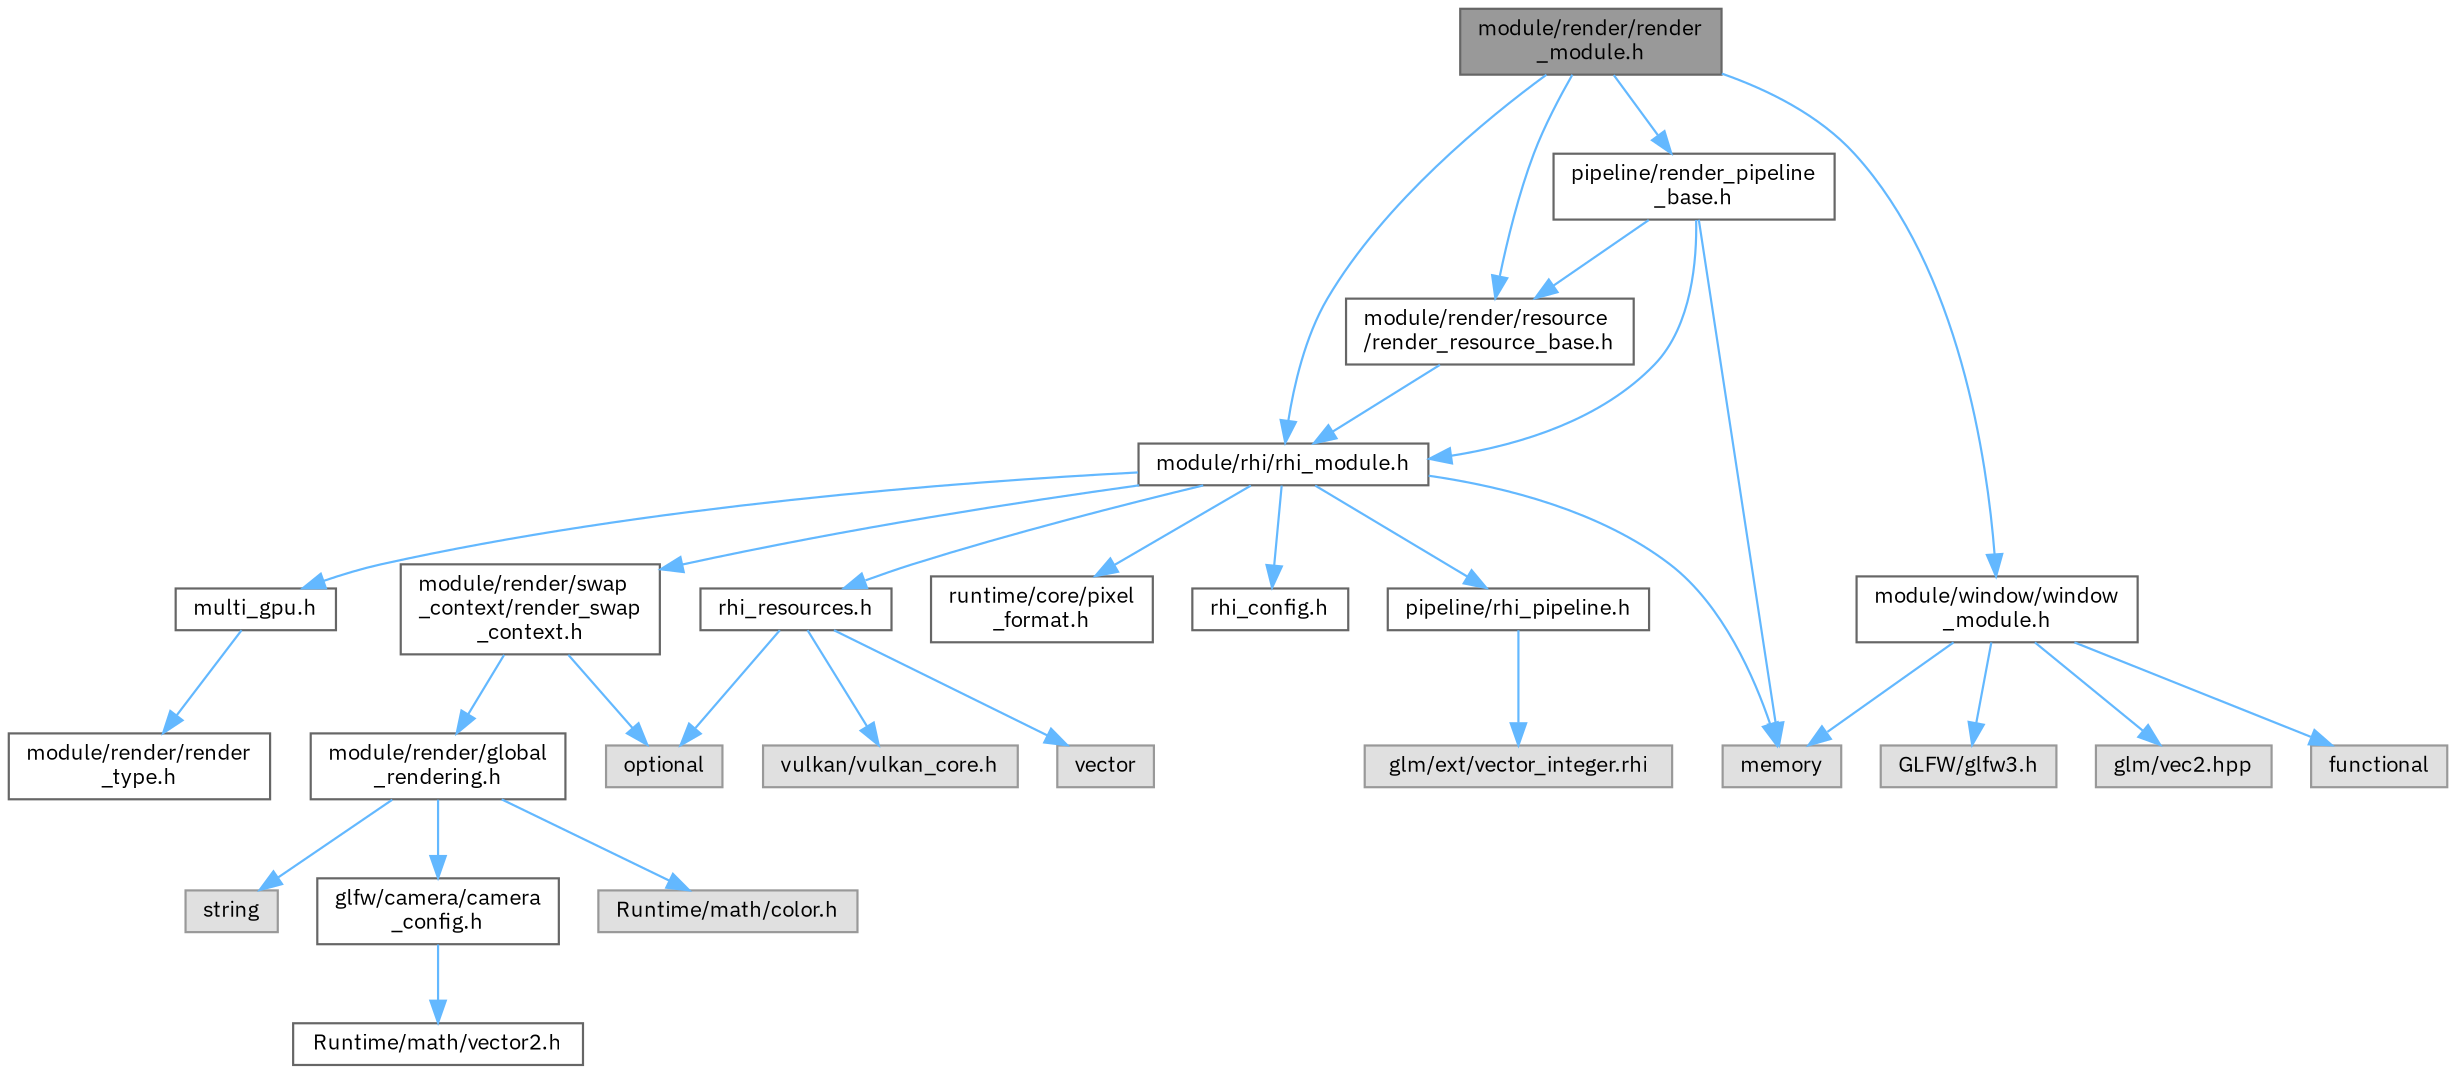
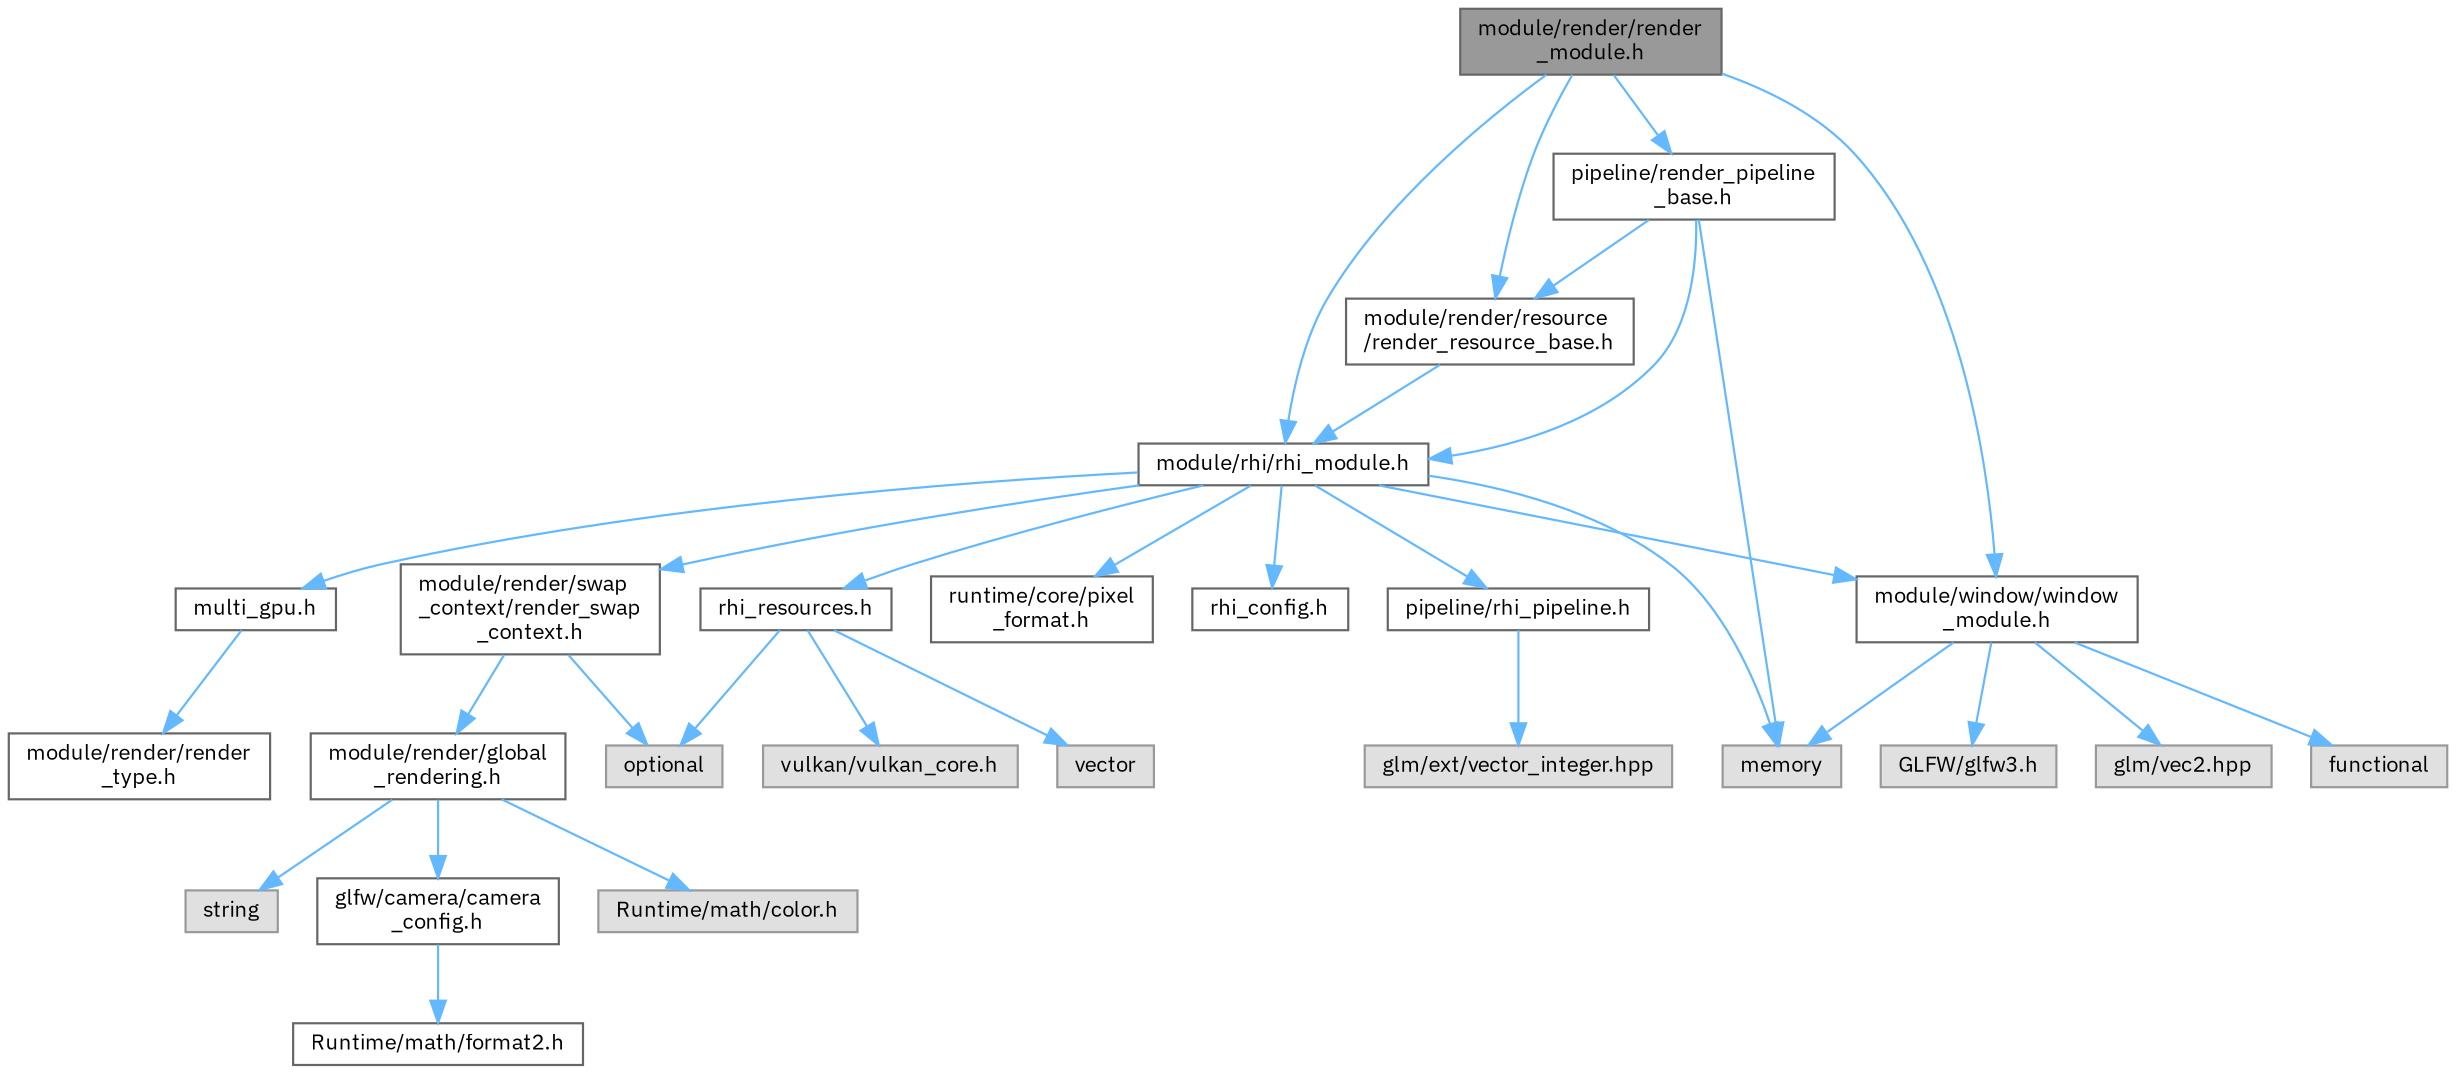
edge "module/rhi/rhi_module.h" -> "module/window/window _module.h": added
node "glm/ext/vector_integer.rhi": label "glm/ext/vector_integer.rhi" -> "glm/ext/vector_integer.hpp"
node "Runtime/math/vector2.h": label "Runtime/math/vector2.h" -> "Runtime/math/format2.h"
